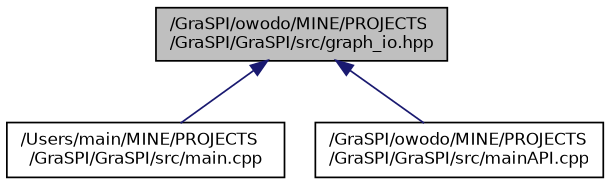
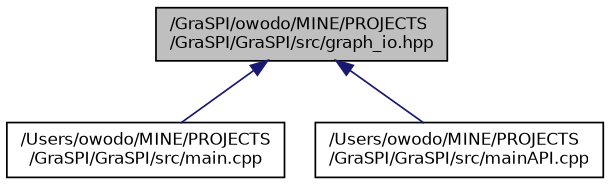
node "/Users/main/MINE/PROJECTS /GraSPI/GraSPI/src/main.cpp": label "/Users/main/MINE/PROJECTS /GraSPI/GraSPI/src/main.cpp" -> "/Users/owodo/MINE/PROJECTS /GraSPI/GraSPI/src/main.cpp"
node "/GraSPI/owodo/MINE/PROJECTS /GraSPI/GraSPI/src/mainAPI.cpp": label "/GraSPI/owodo/MINE/PROJECTS /GraSPI/GraSPI/src/mainAPI.cpp" -> "/Users/owodo/MINE/PROJECTS /GraSPI/GraSPI/src/mainAPI.cpp"
